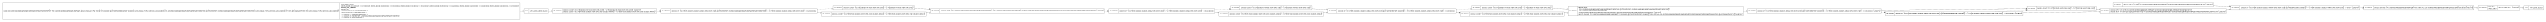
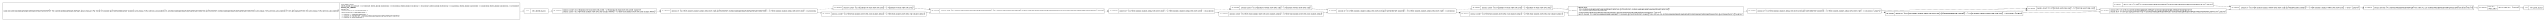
node "23: ?": text "MTH_ARGUMENT_BLOCK" -> "MTH_ENTER_BLOCK"
